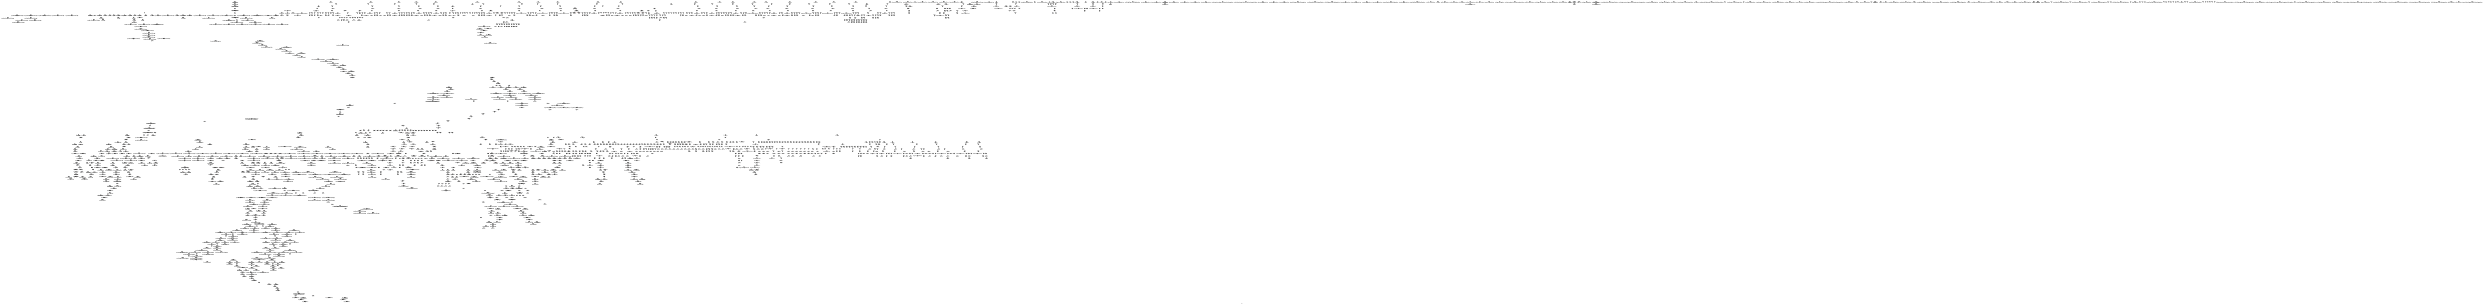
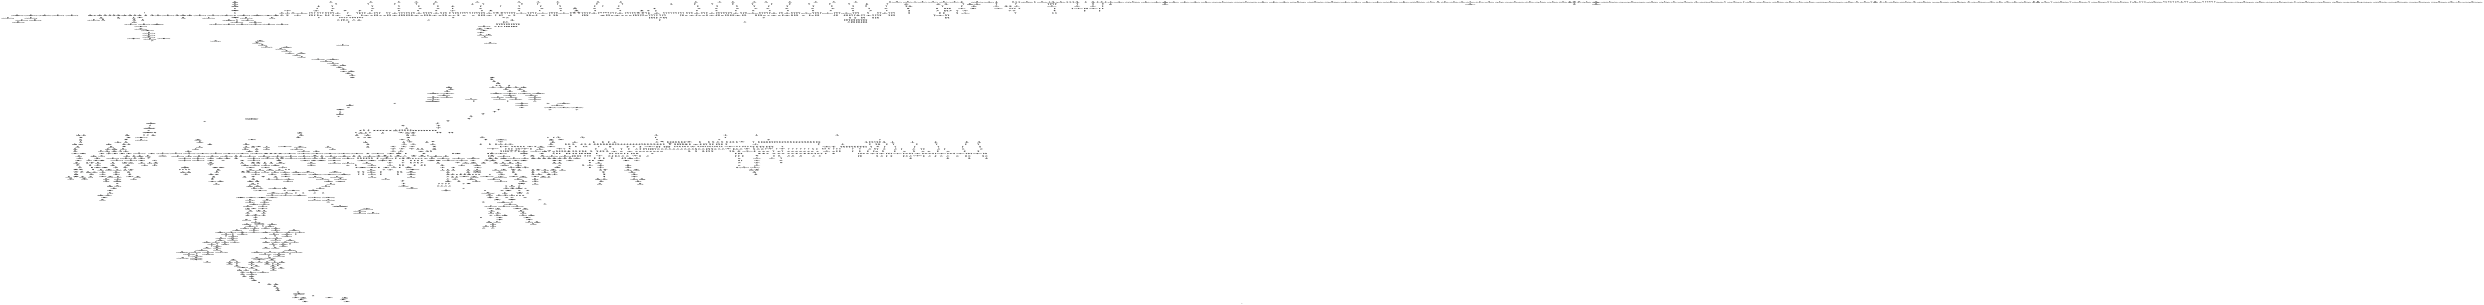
node "NodeID: 1037": added
node "NodeID: 1360": removed
node "NodeID: 1478": removed
